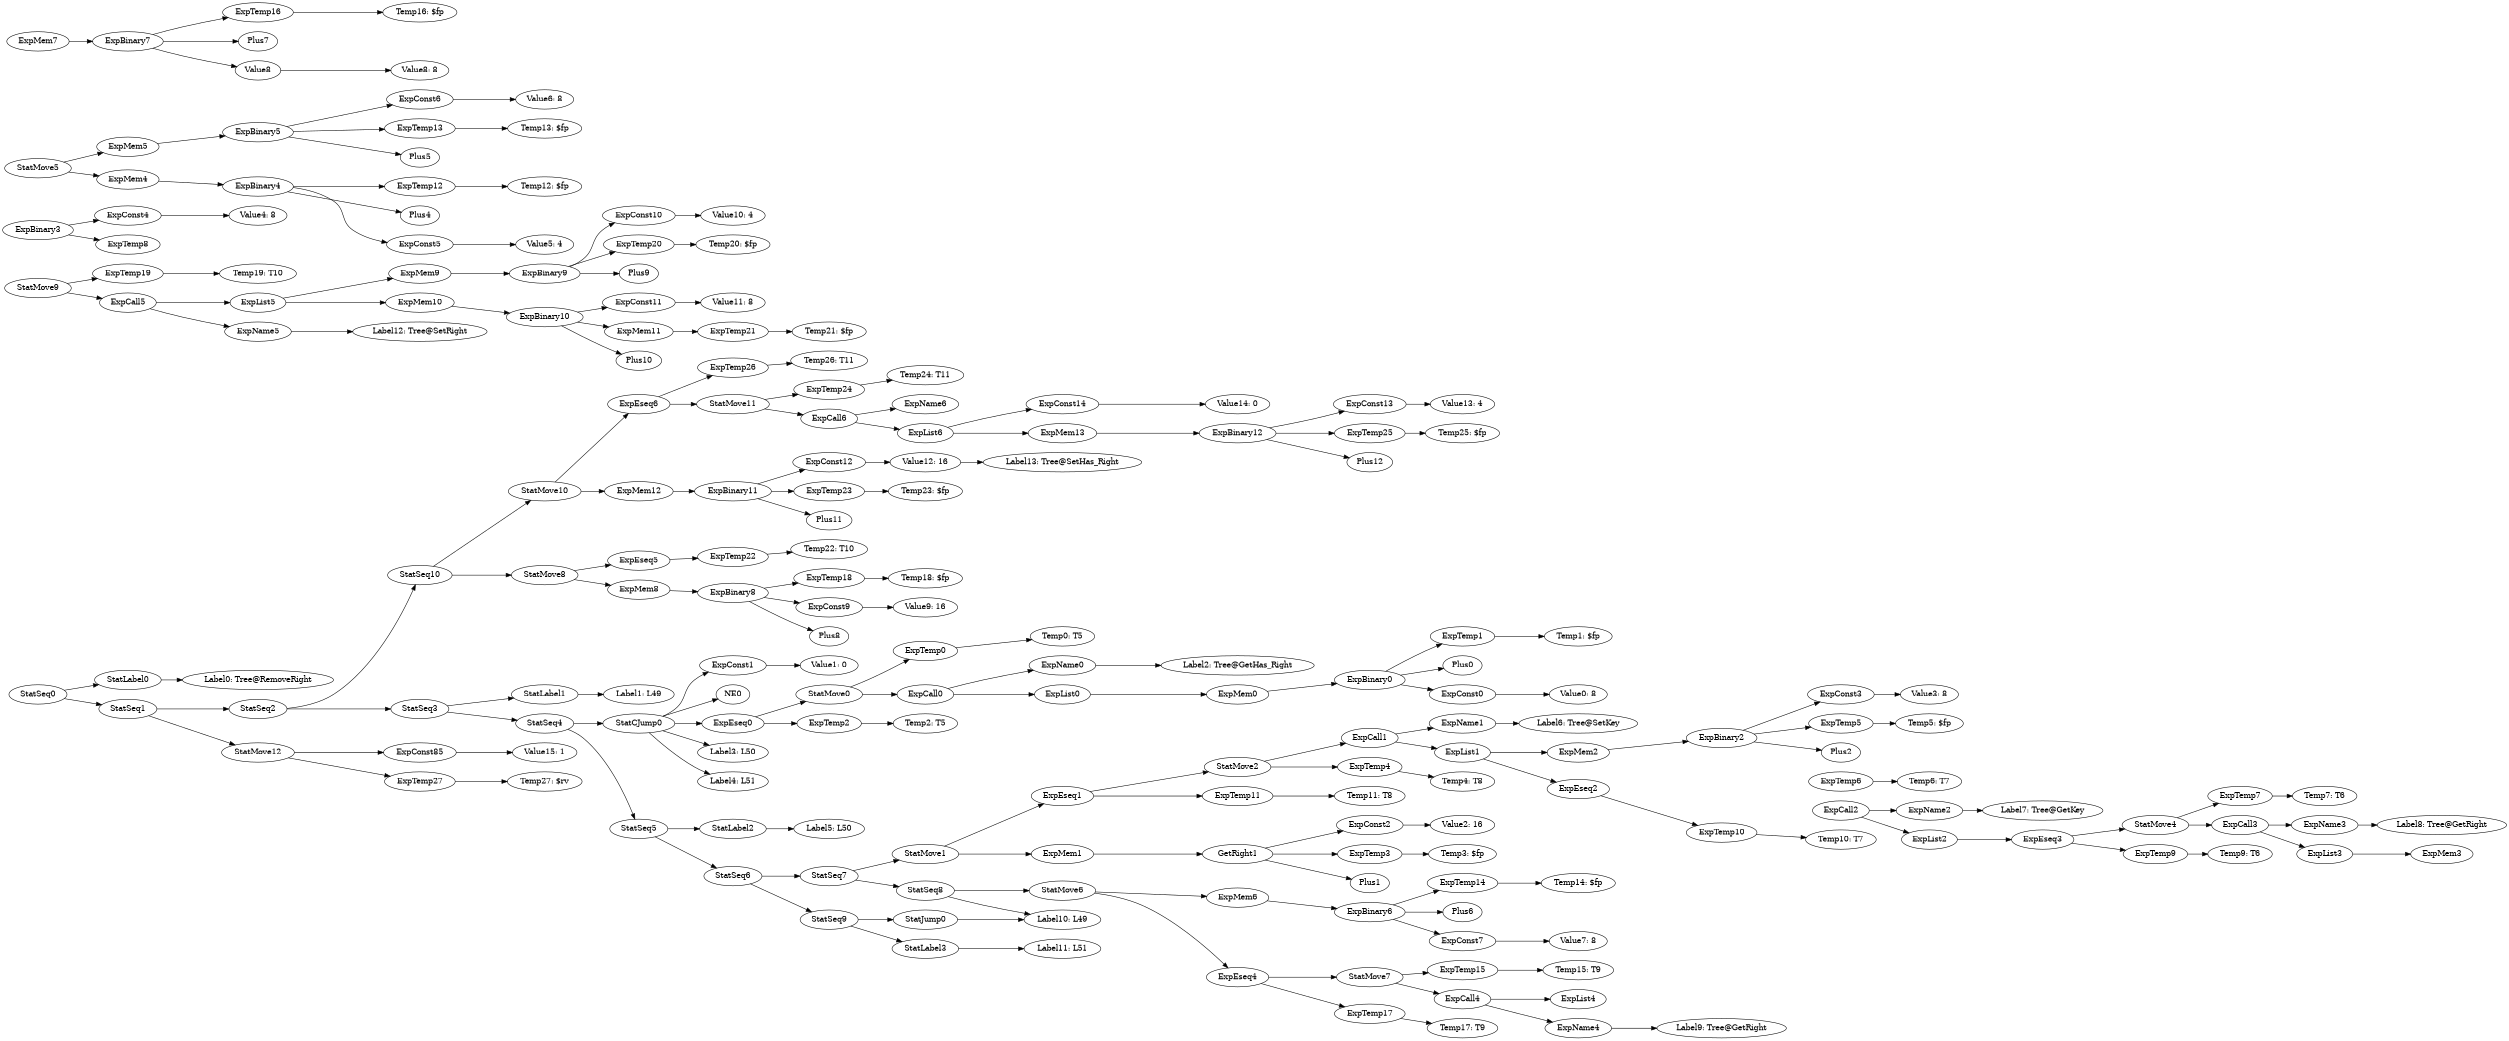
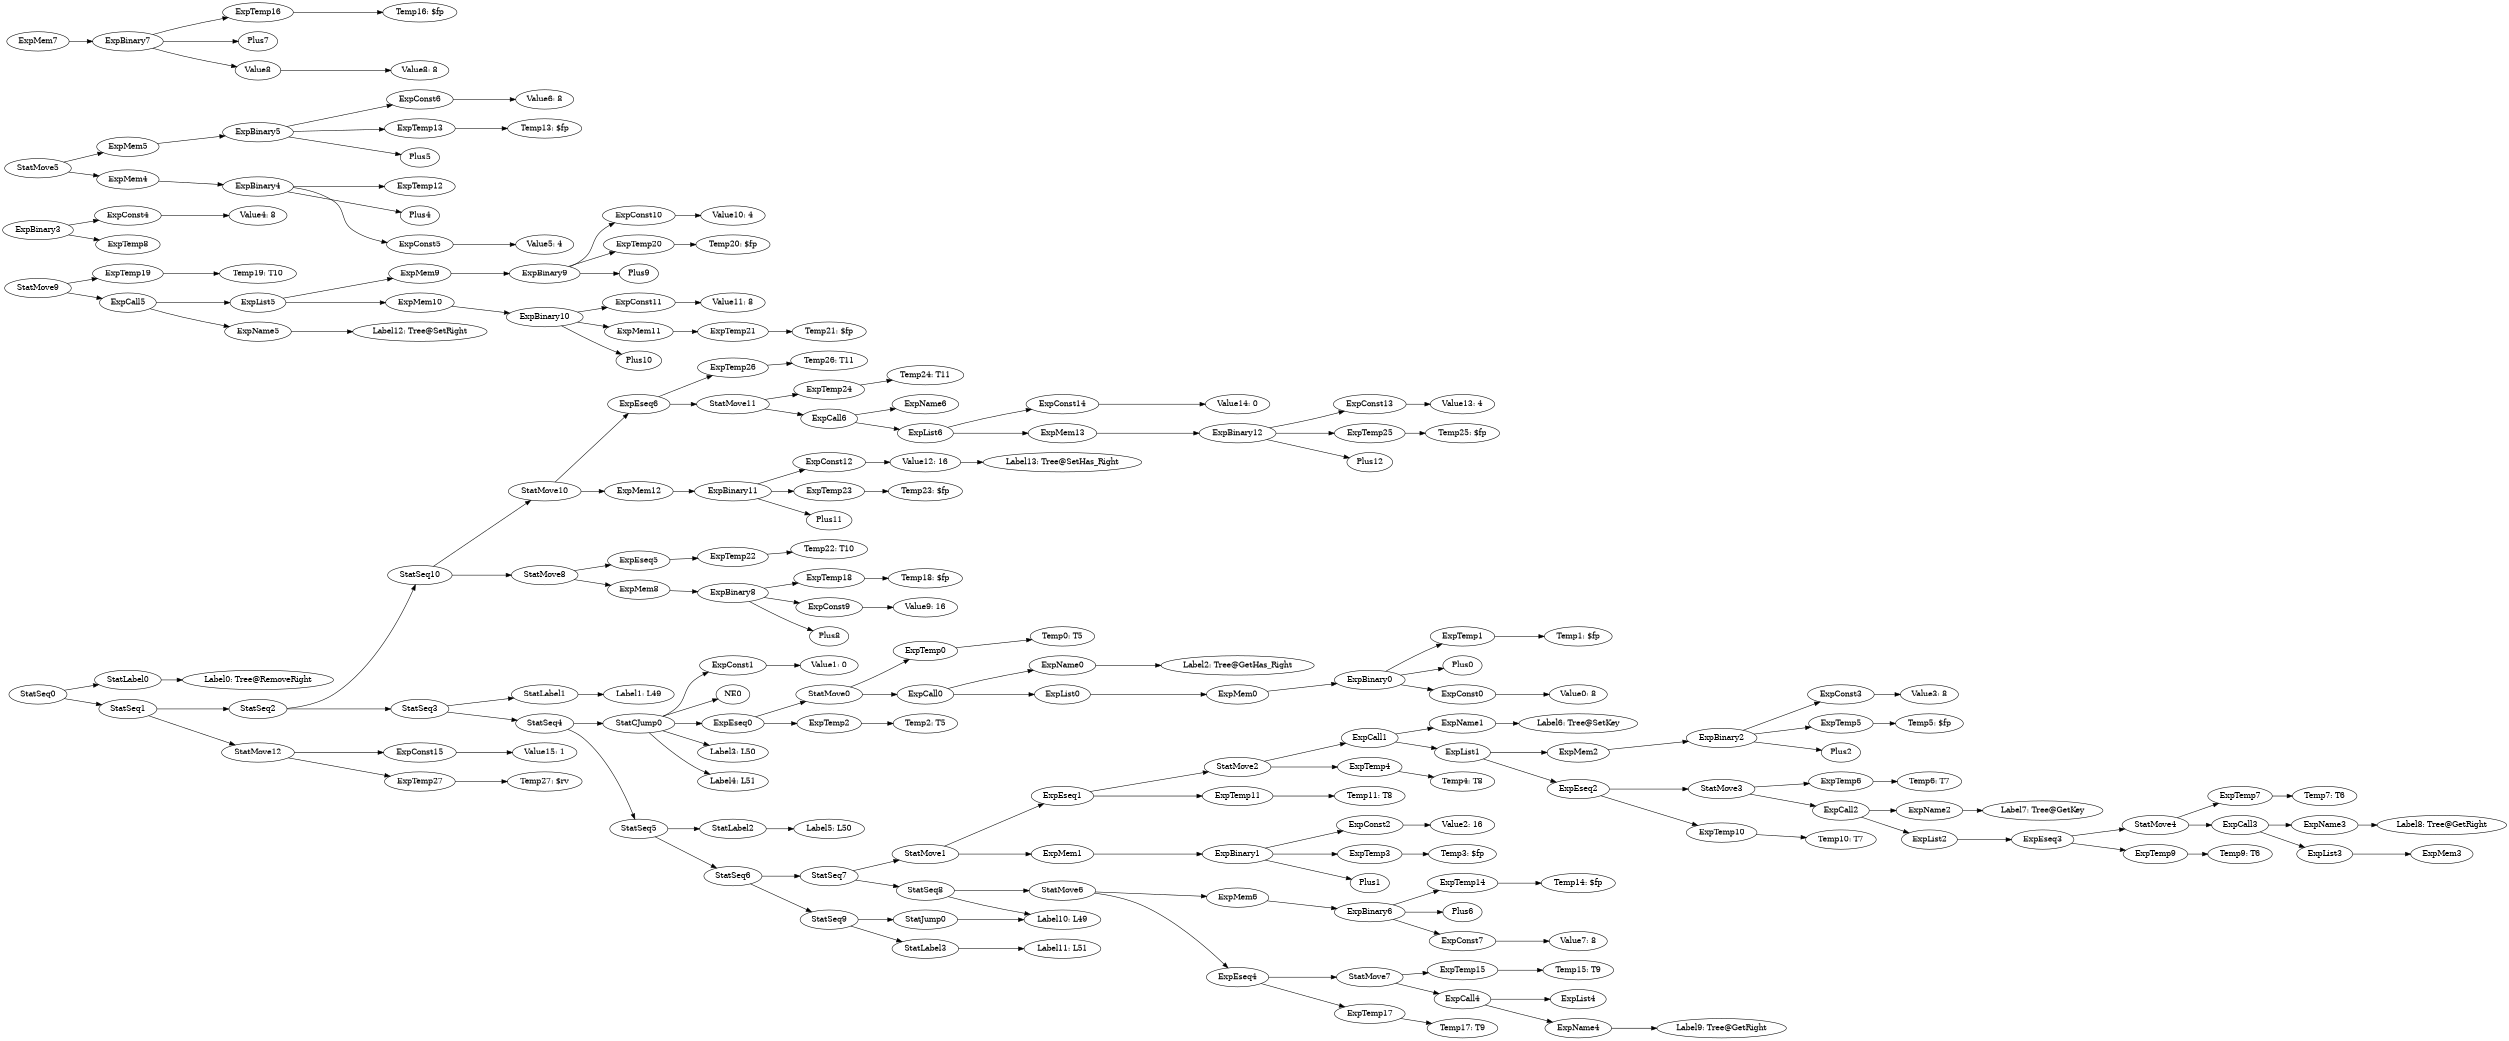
node "Temp12: $fp": removed
node "ExpConst85": label "ExpConst85" -> "ExpConst15"
node "StatMove3": added
node "GetRight1": label "GetRight1" -> "ExpBinary1"
